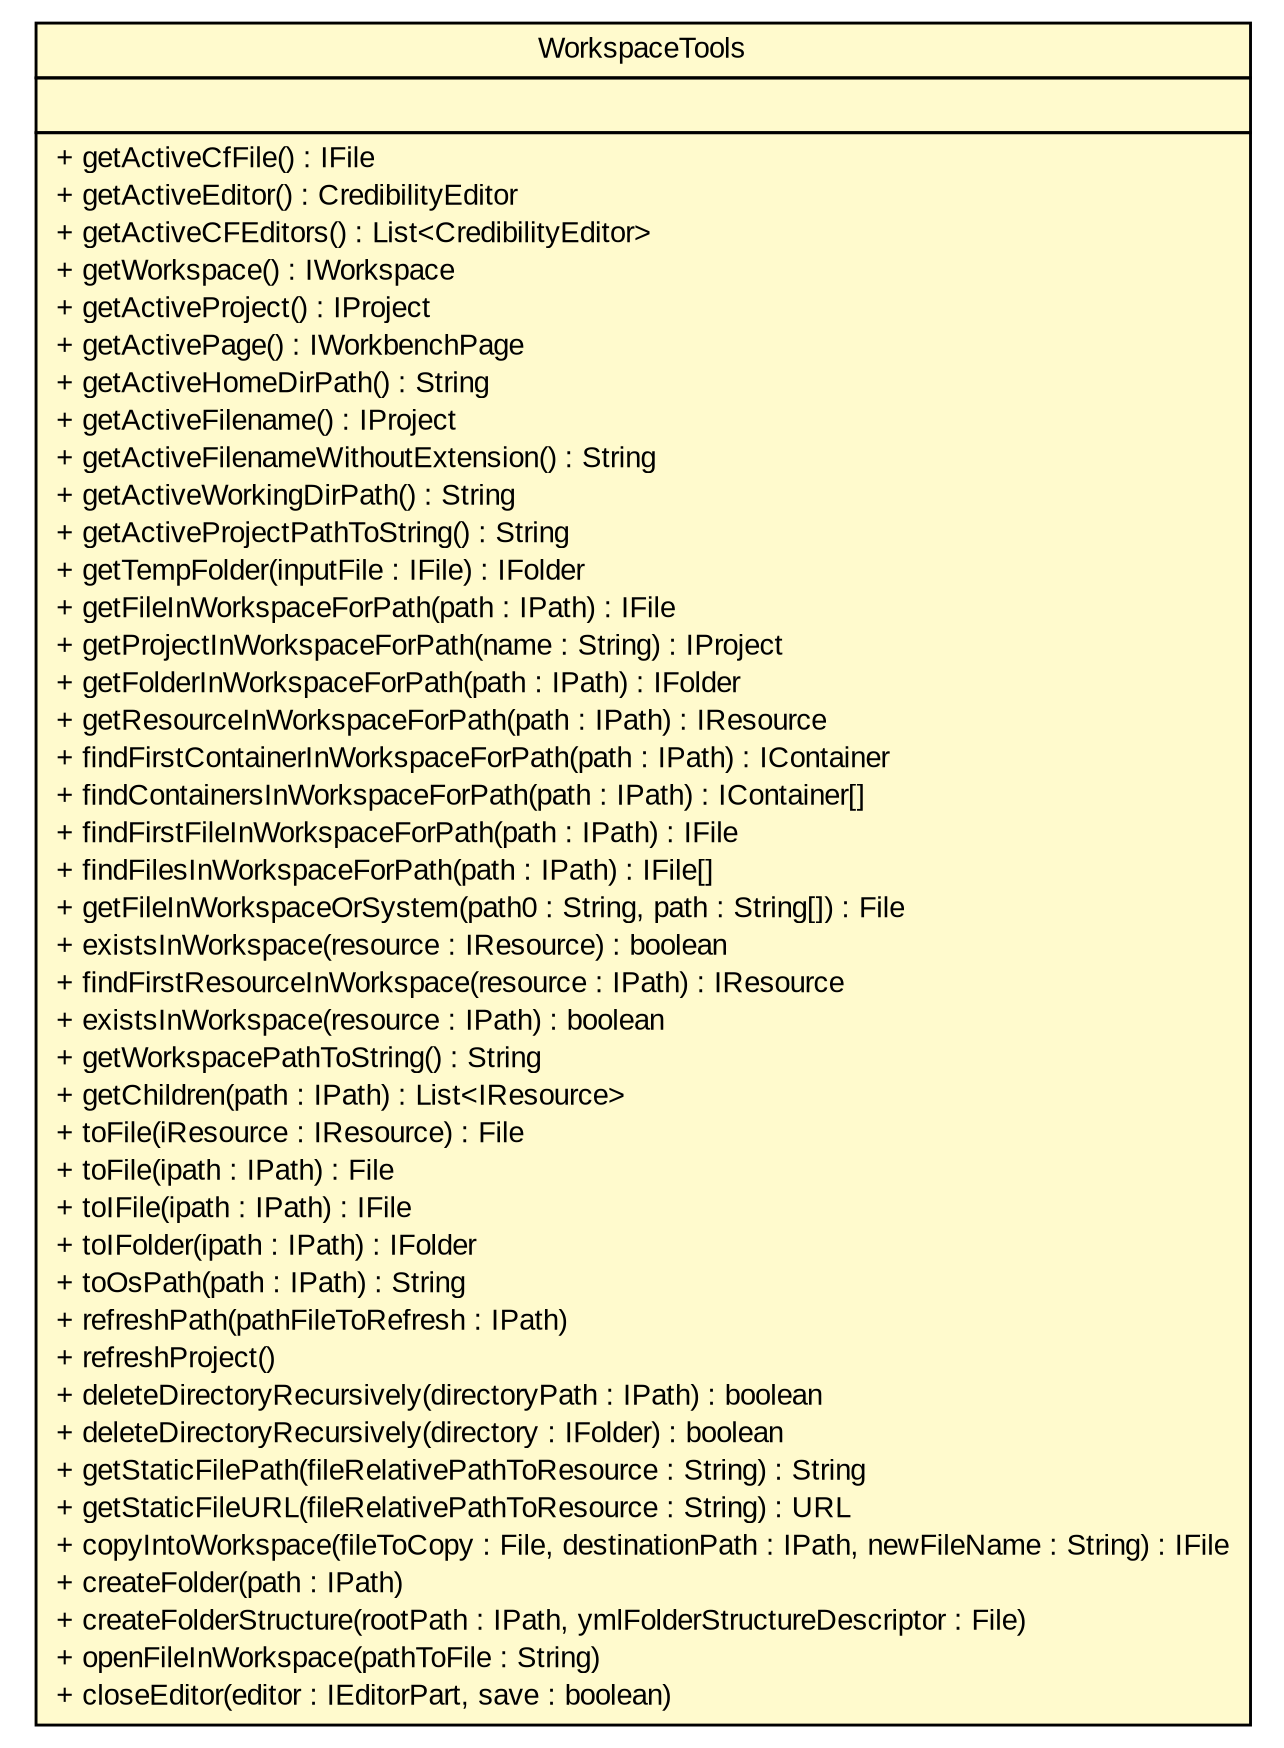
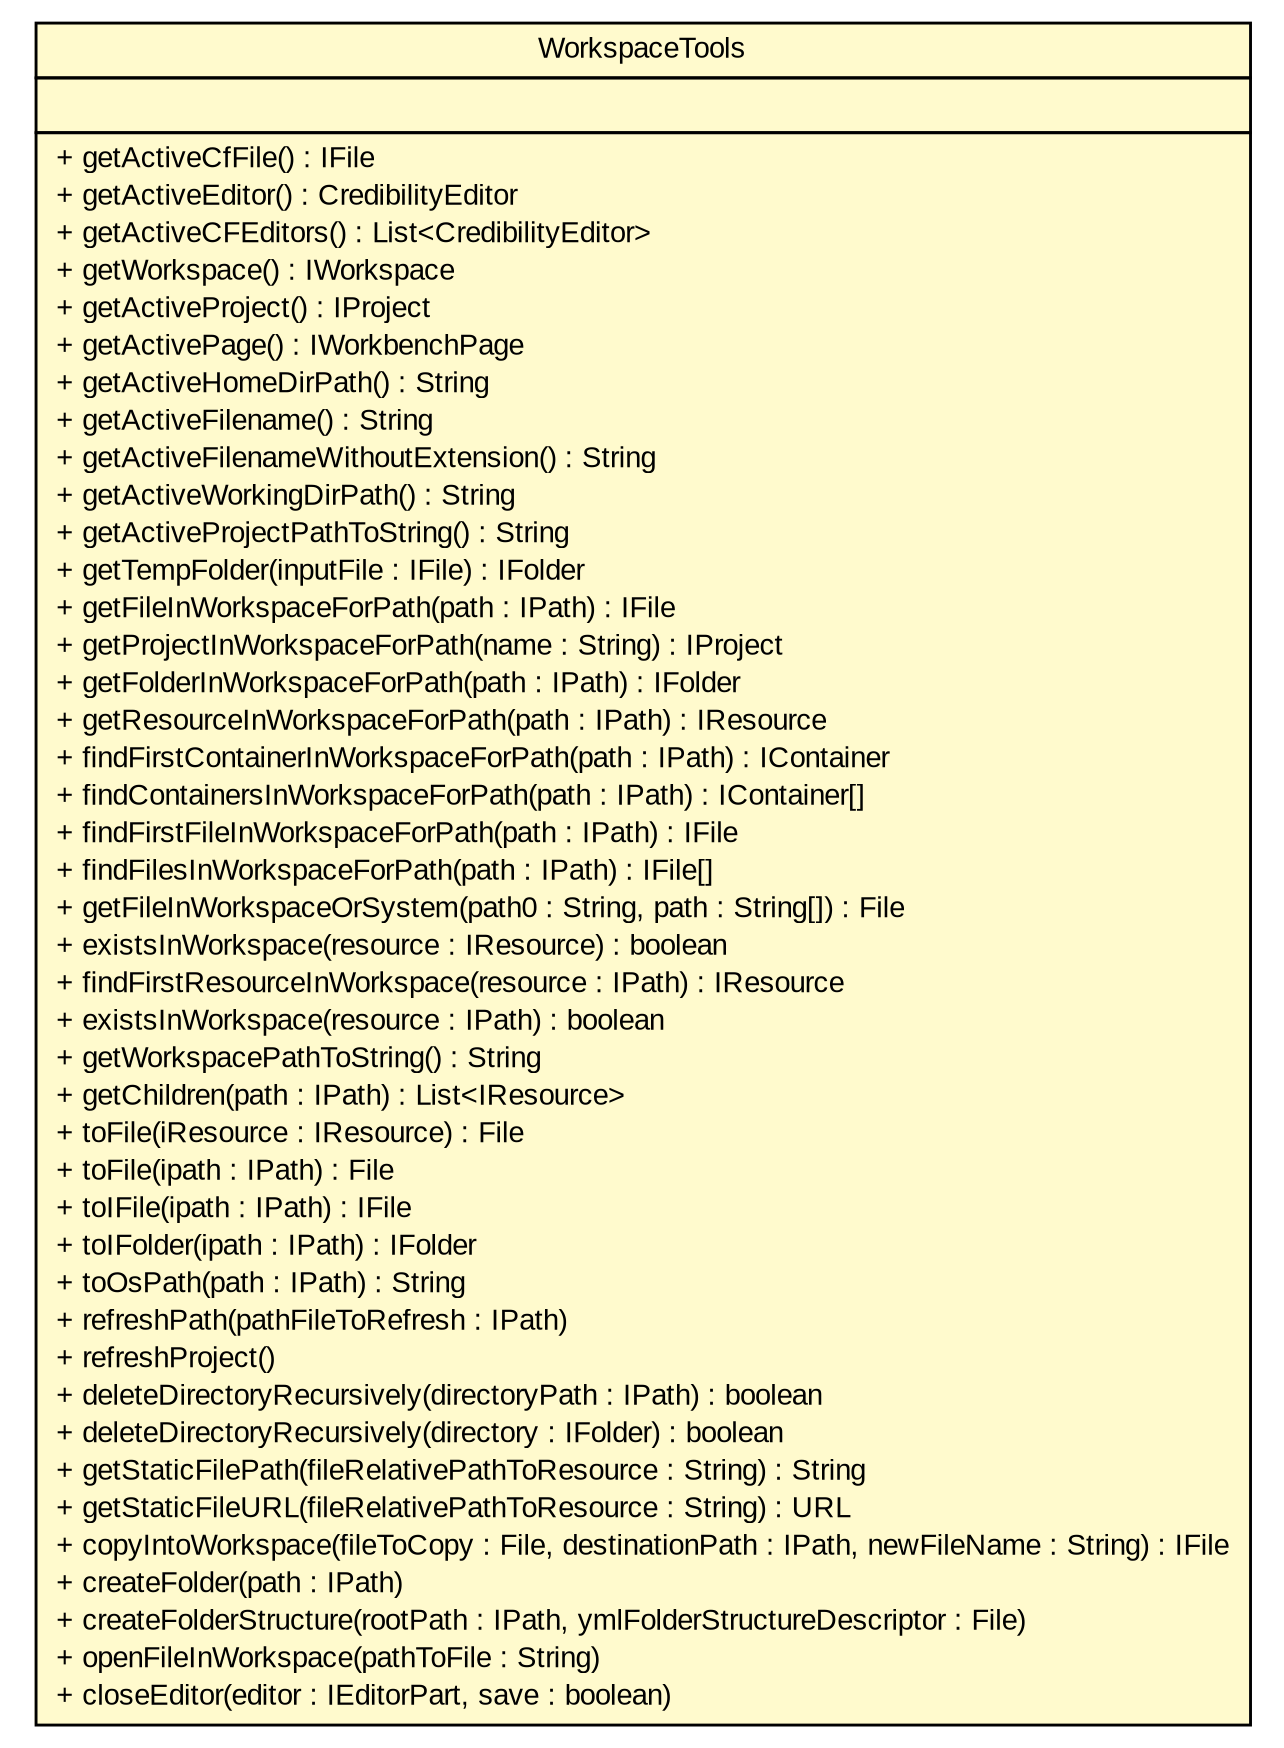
node "WorkspaceTools": text "+ getActiveFilename() : IProject" -> "+ getActiveFilename() : String"
